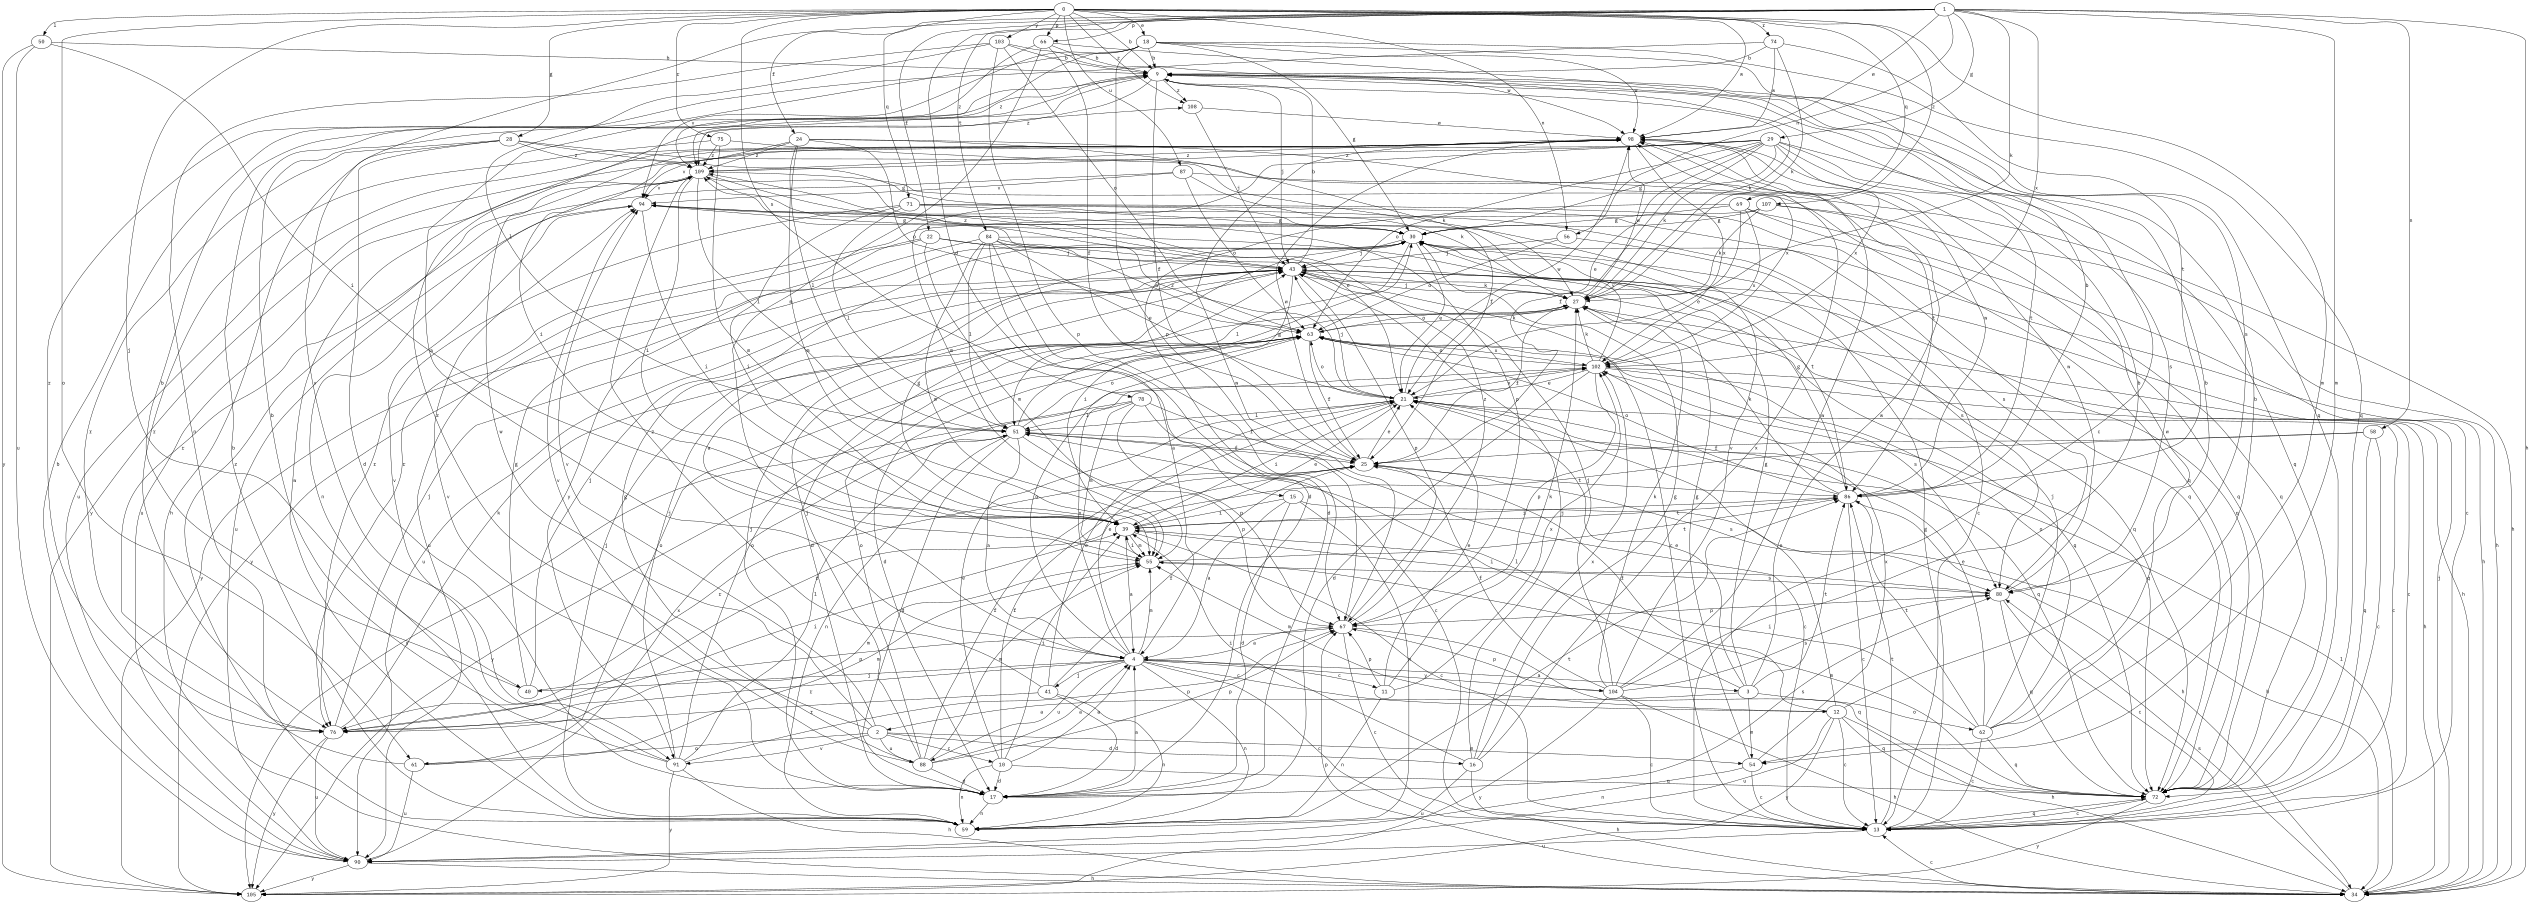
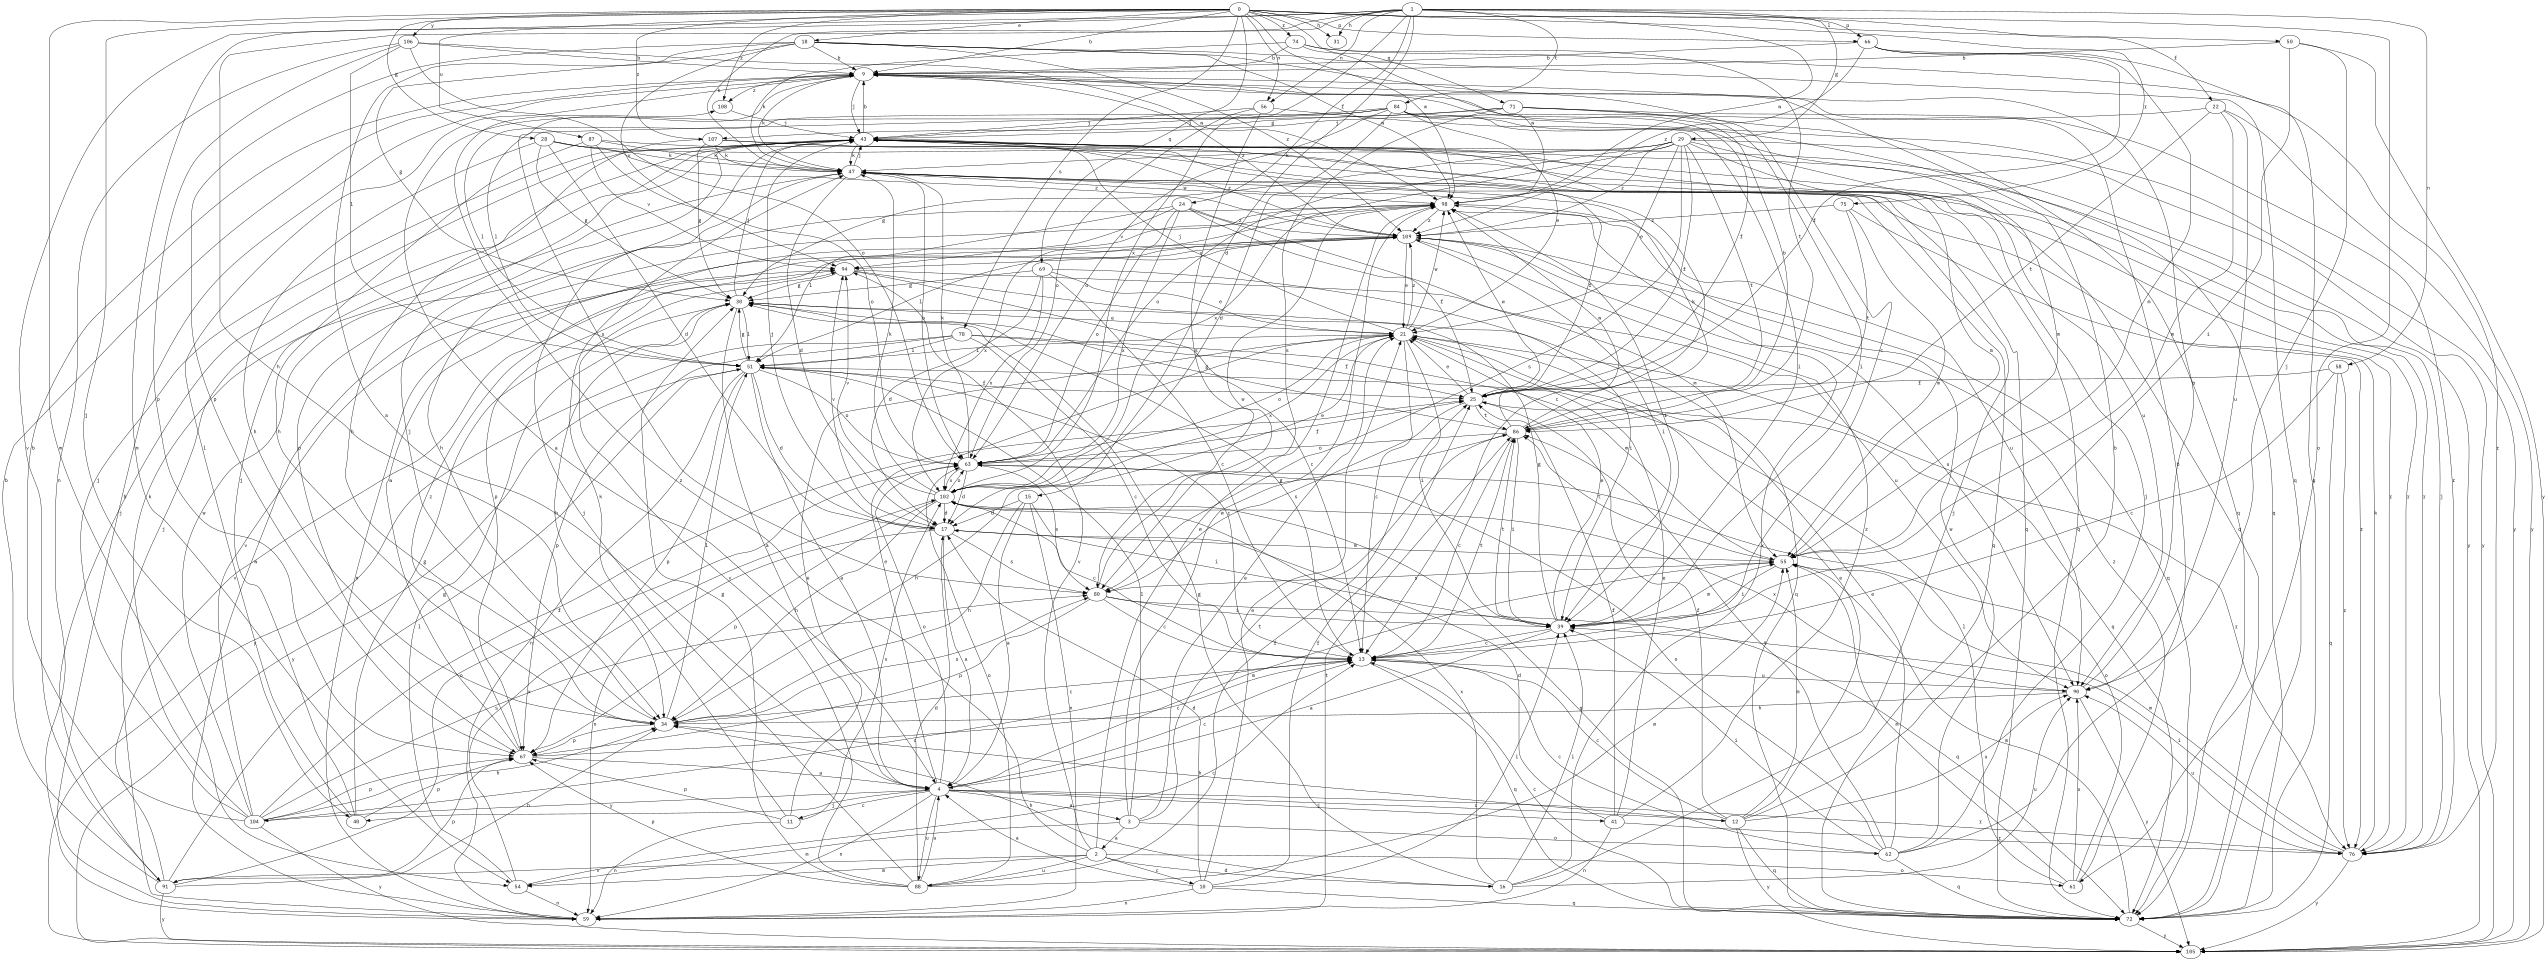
node "103": label "103" -> "106"
node "31": added
edge "108" -> "98": removed, label "w"
edge "71" -> "30": now "71" -> "107"
node "27": label "27" -> "47"
edge "3" -> "30": removed, label "g"
edge "43" -> "39": now "56" -> "39"
edge "40" -> "9": label "b" -> "l"
edge "4" -> "102": removed, label "x"
edge "61" -> "51": added, label "l"
edge "22" -> "91": now "22" -> "105"
edge "50" -> "90": label "u" -> "j"
edge "17" -> "55": added, label "m"
edge "67" -> "72": removed, label "q"
